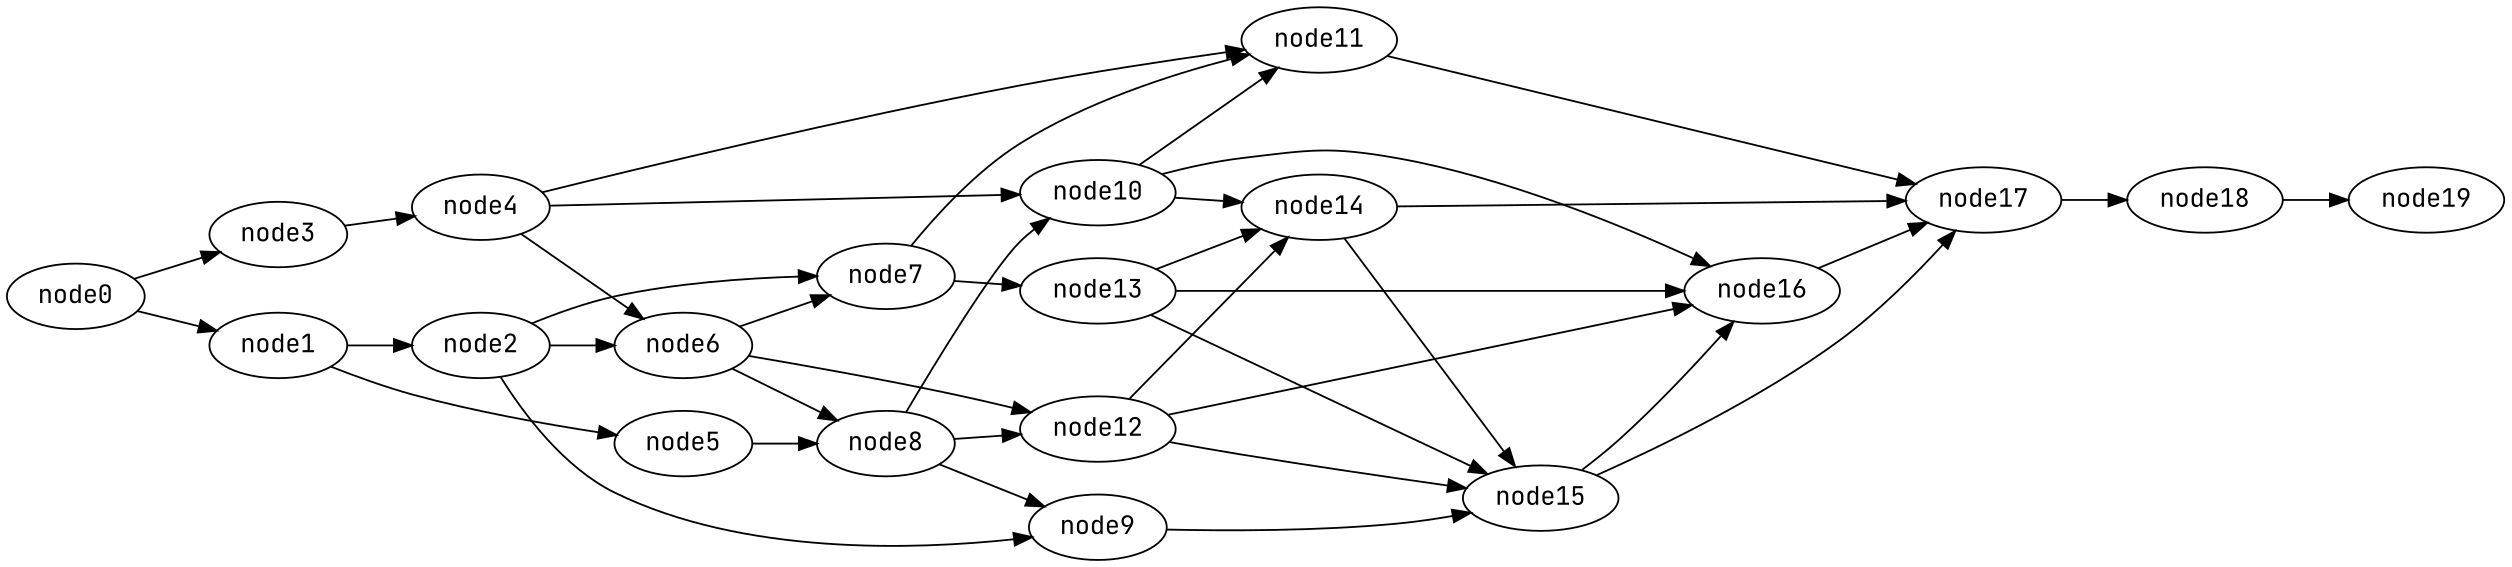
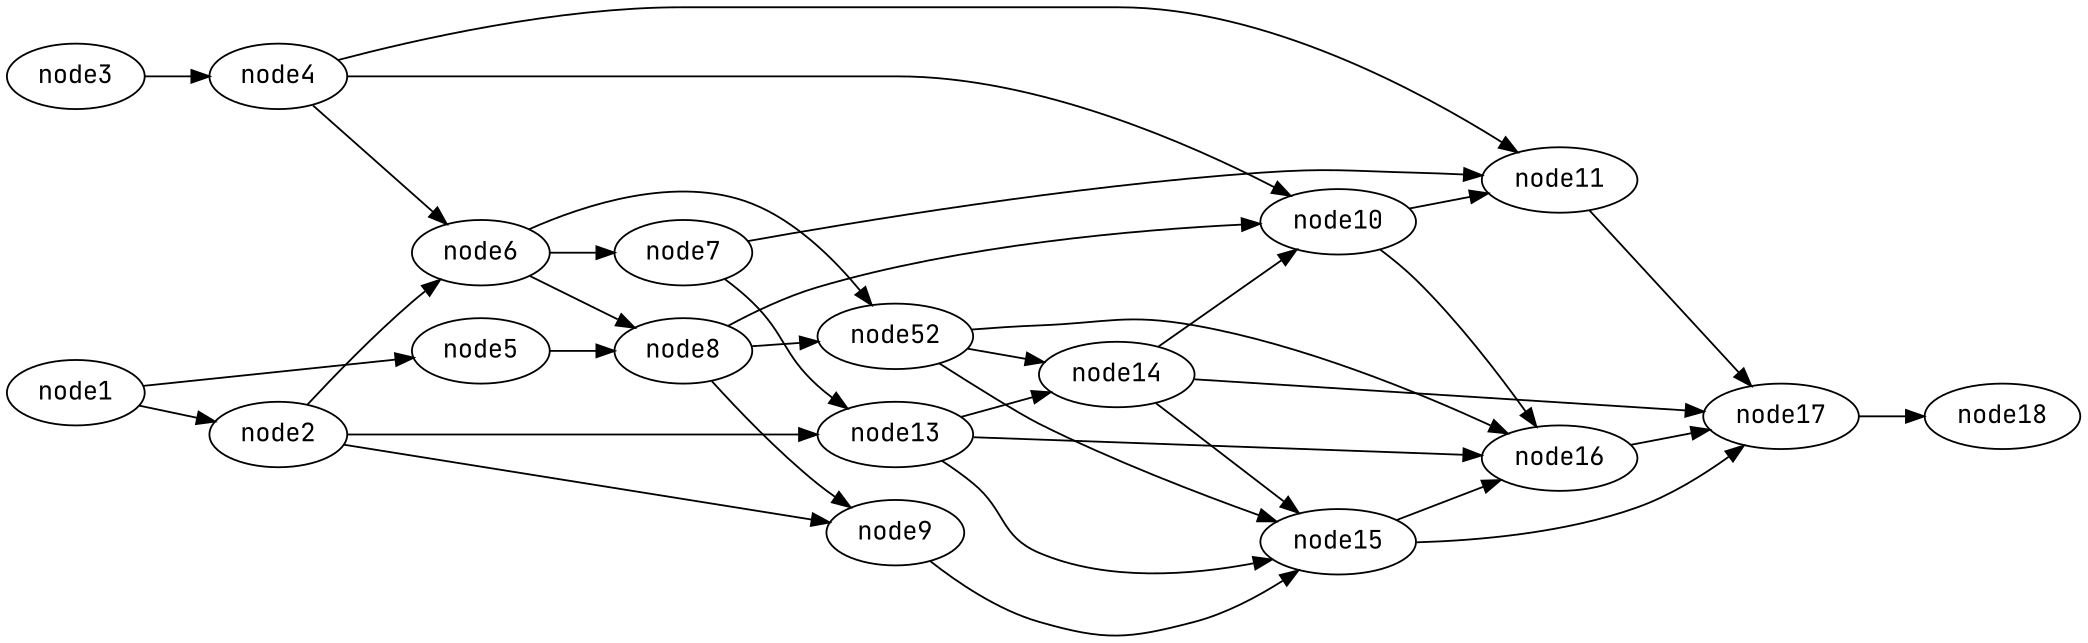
edge "node10" -> "node14": reversed
node "node19": removed
edge "node2" -> "node7": now "node2" -> "node13"
node "node0": removed
node "node12": label "node12" -> "node52"
